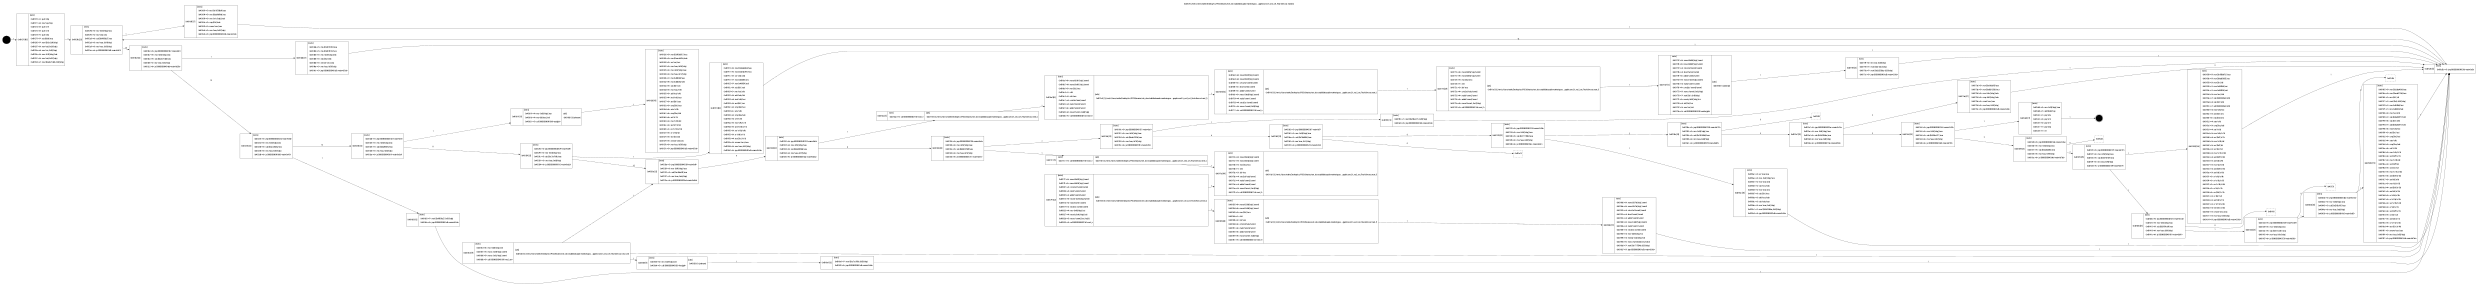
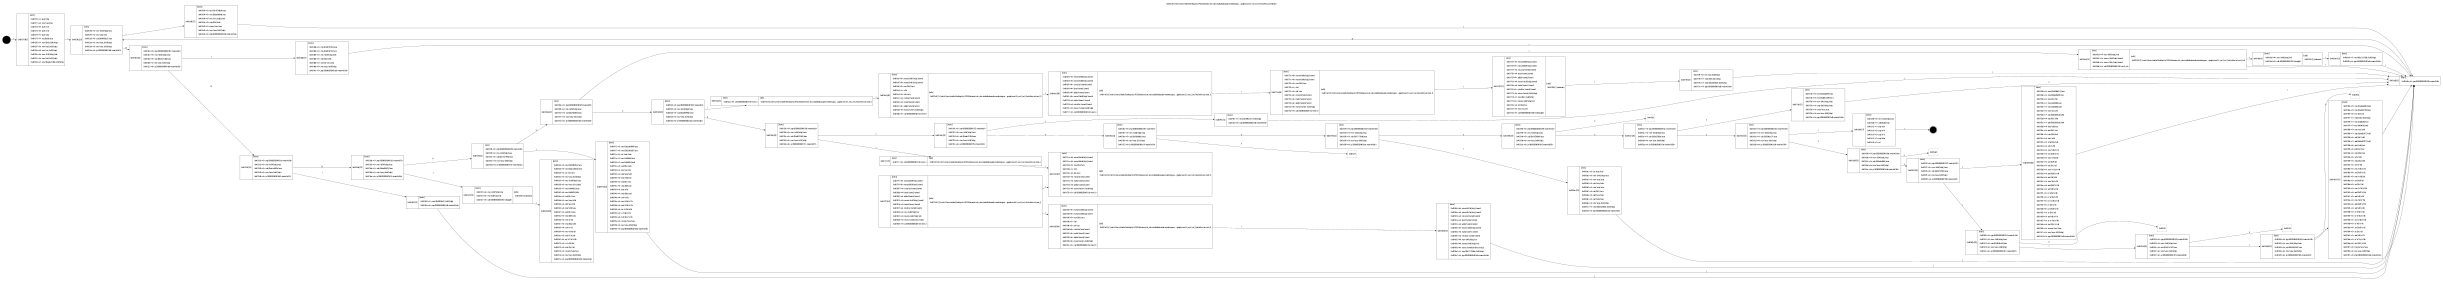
edge "0x4018cd [19]" -> "0x40130a [22]": reversed
